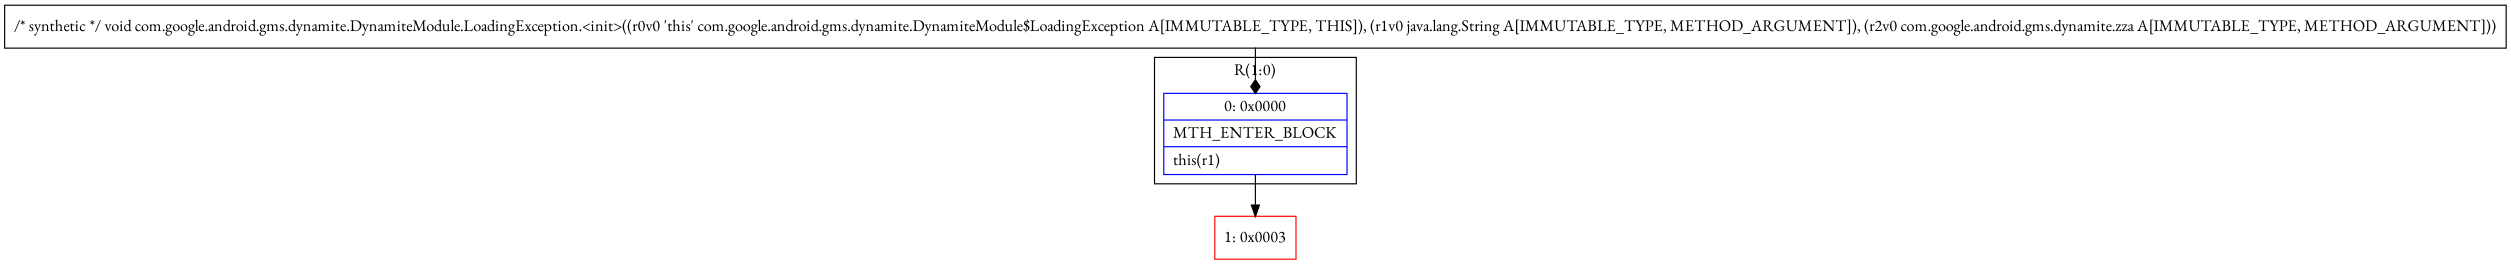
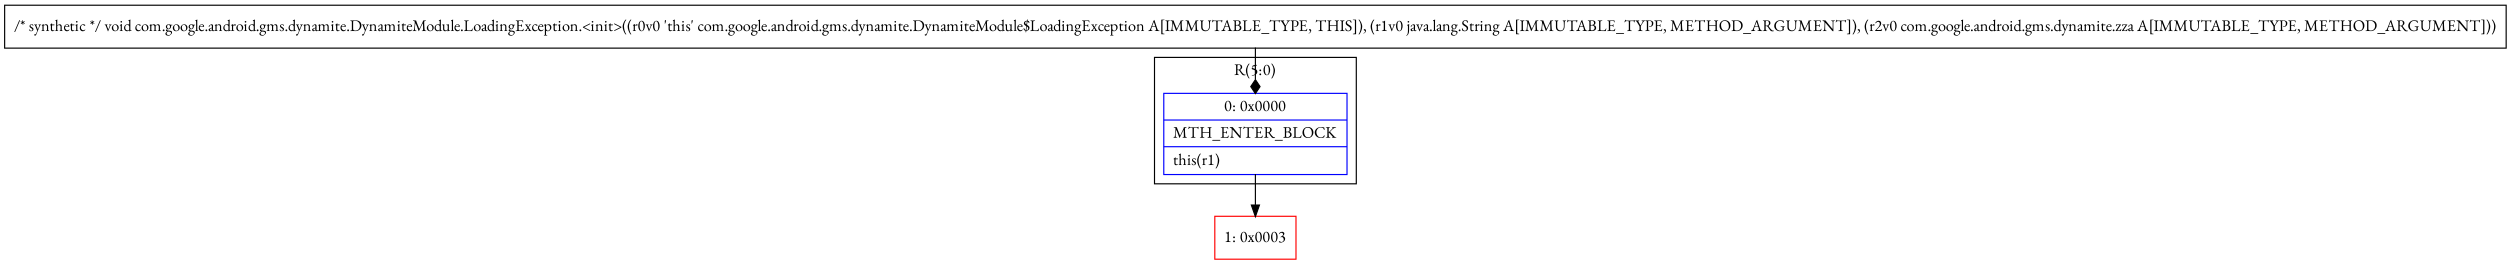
cluster "R(1:0)": label "R(1:0)" -> "R(5:0)"
